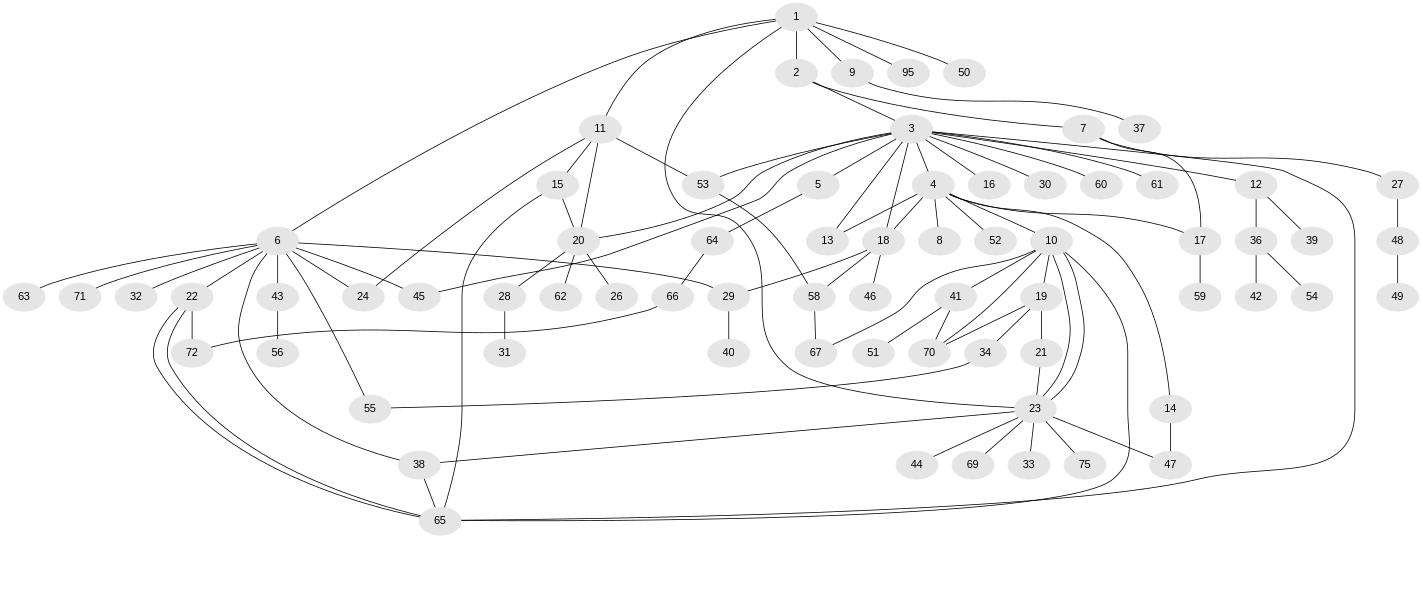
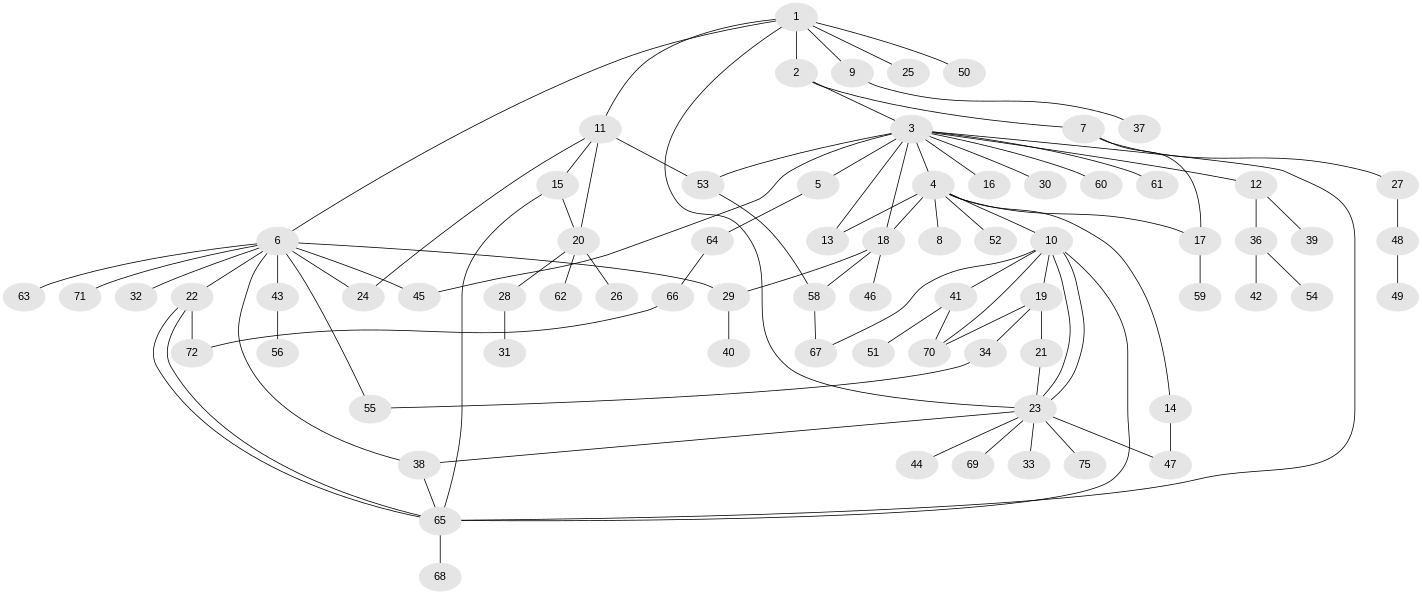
node "95": label "95" -> "25"
edge "3" -- "20": removed
node "68": added
